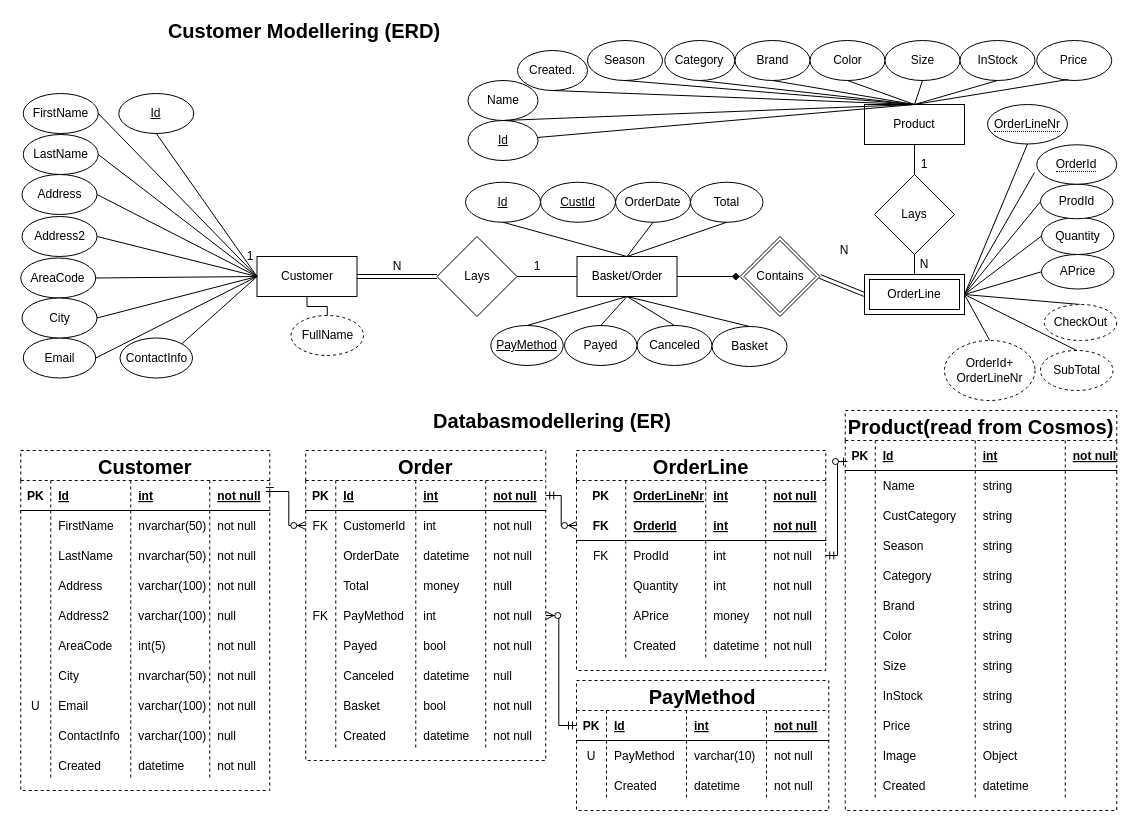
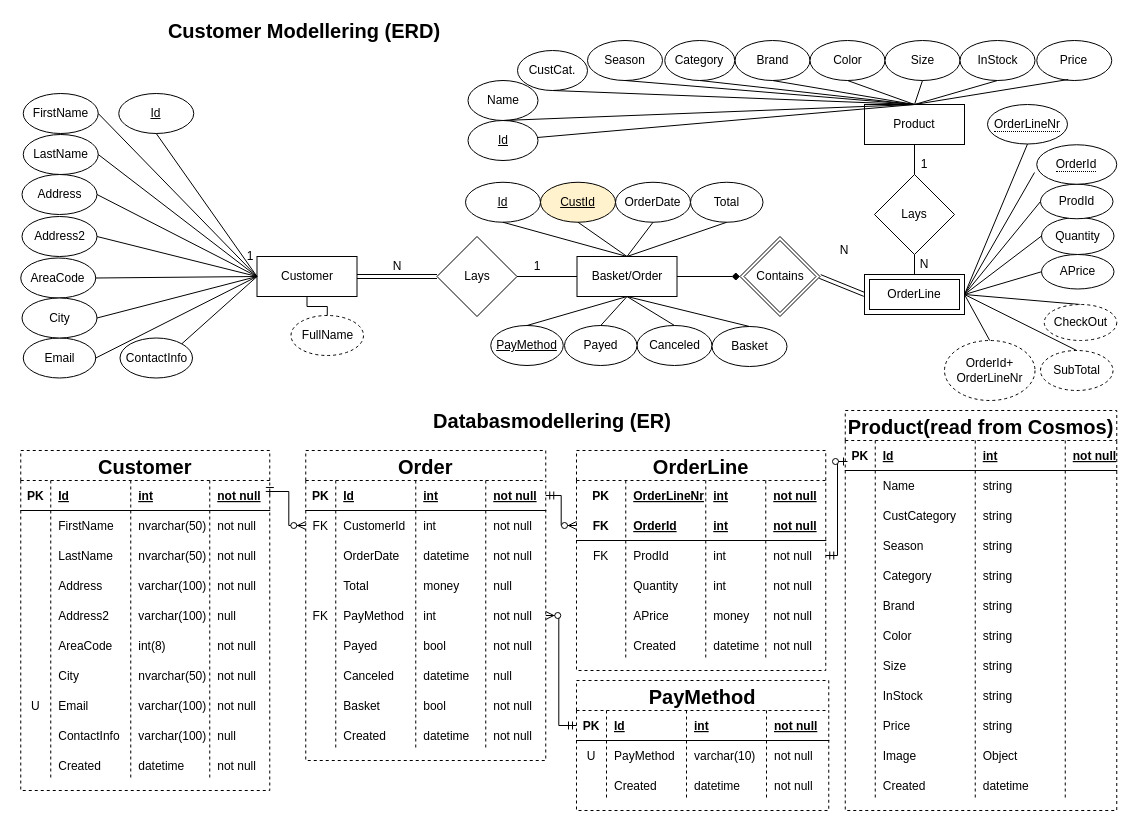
node "Created.": label "Created." -> "CustCat."
node "CustId": fillcolor #ffffff -> #fff2cc
edge "CustId" -- "Basket/Order": added
node "int(5)": label "int(5)" -> "int(8)"
